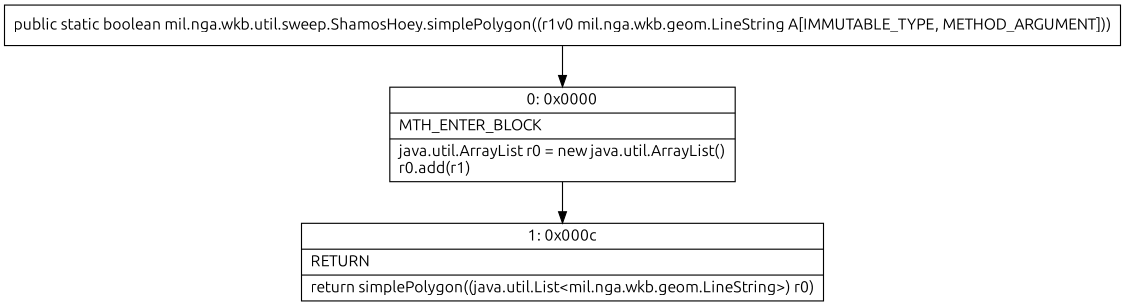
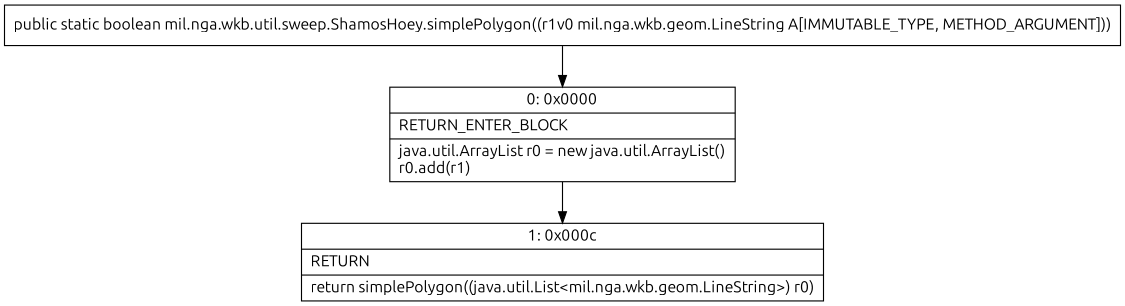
node "0: 0x0000": text "MTH_ENTER_BLOCK" -> "RETURN_ENTER_BLOCK"
